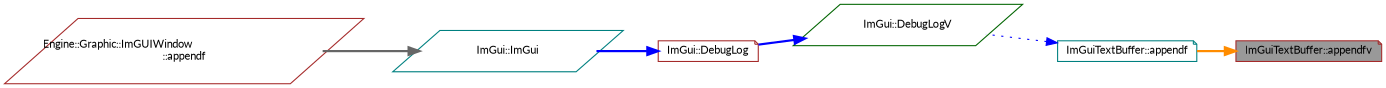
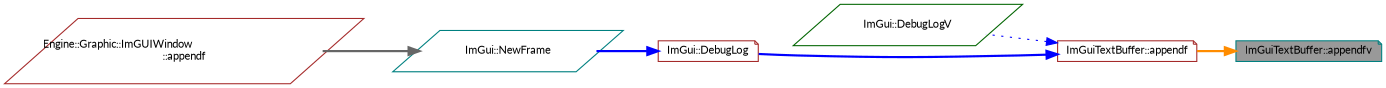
edge "ImGui::DebugLog" -> "ImGui::DebugLogV": now "ImGui::DebugLog" -> "ImGuiTextBuffer::appendf"
node "ImGui::ImGui": label "ImGui::ImGui" -> "ImGui::NewFrame"
node "ImGuiTextBuffer::appendf": color teal -> brown
node "ImGuiTextBuffer::appendfv": color brown -> teal
